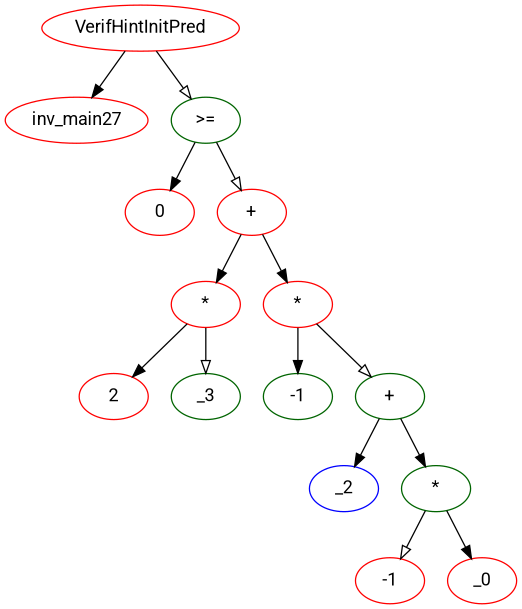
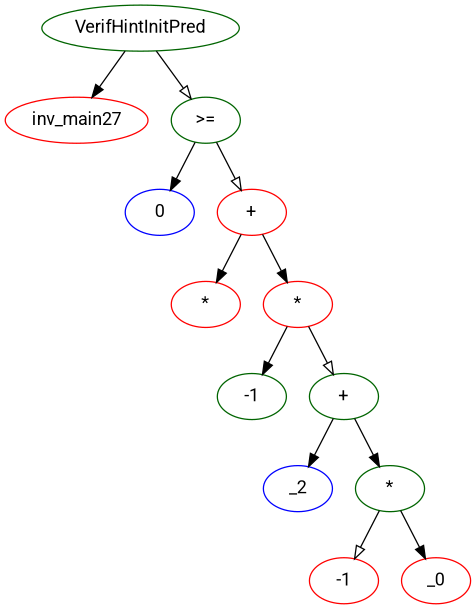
node "VerifHintInitPred": color red -> darkgreen
node "0": color red -> blue
node "2": removed
node "_3": removed
